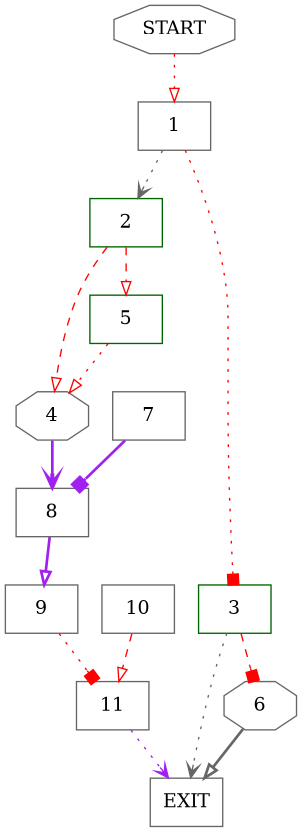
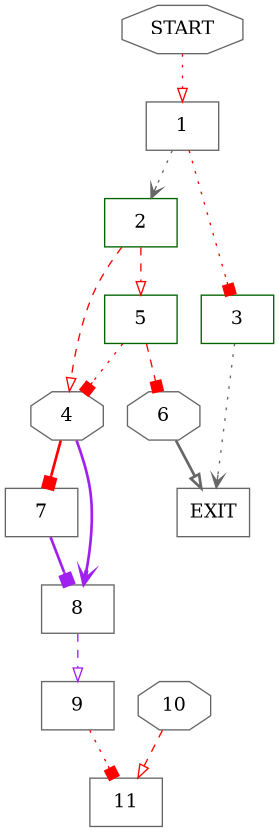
edge "5" -> "4": arrowhead onormal -> box
edge "4" -> "7": added
edge "8" -> "9": style bold -> dashed
node "10": shape box -> octagon
edge "3" -> "6": now "5" -> "6"
edge "11" -> "EXIT": removed
